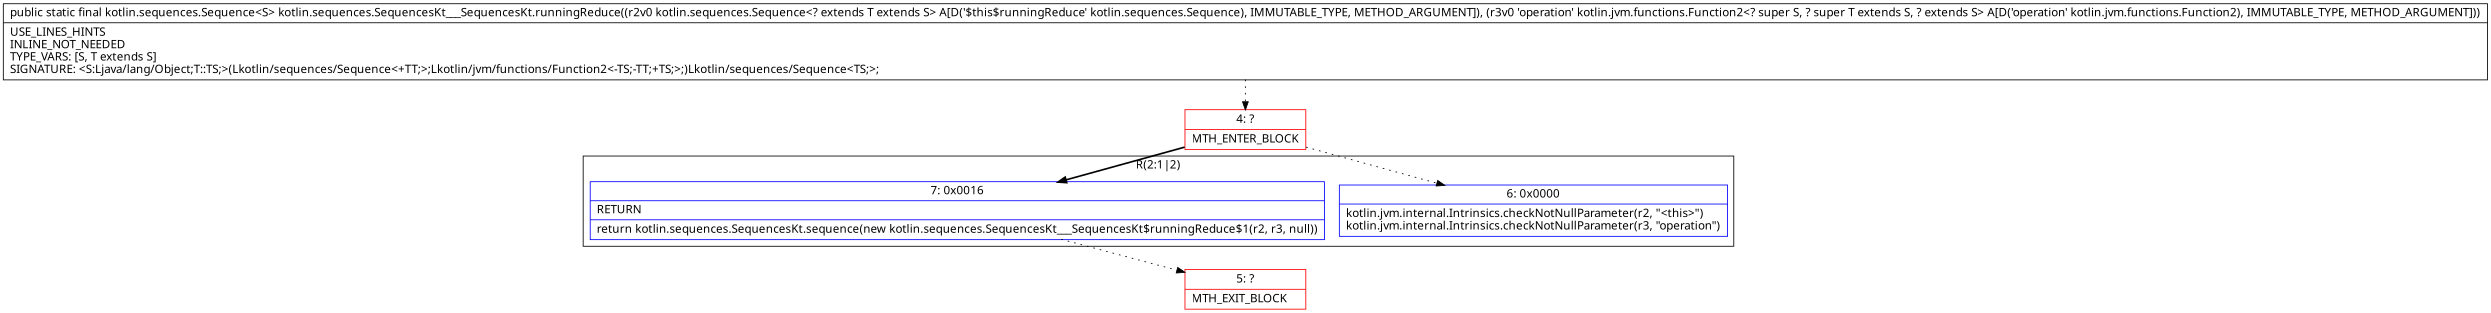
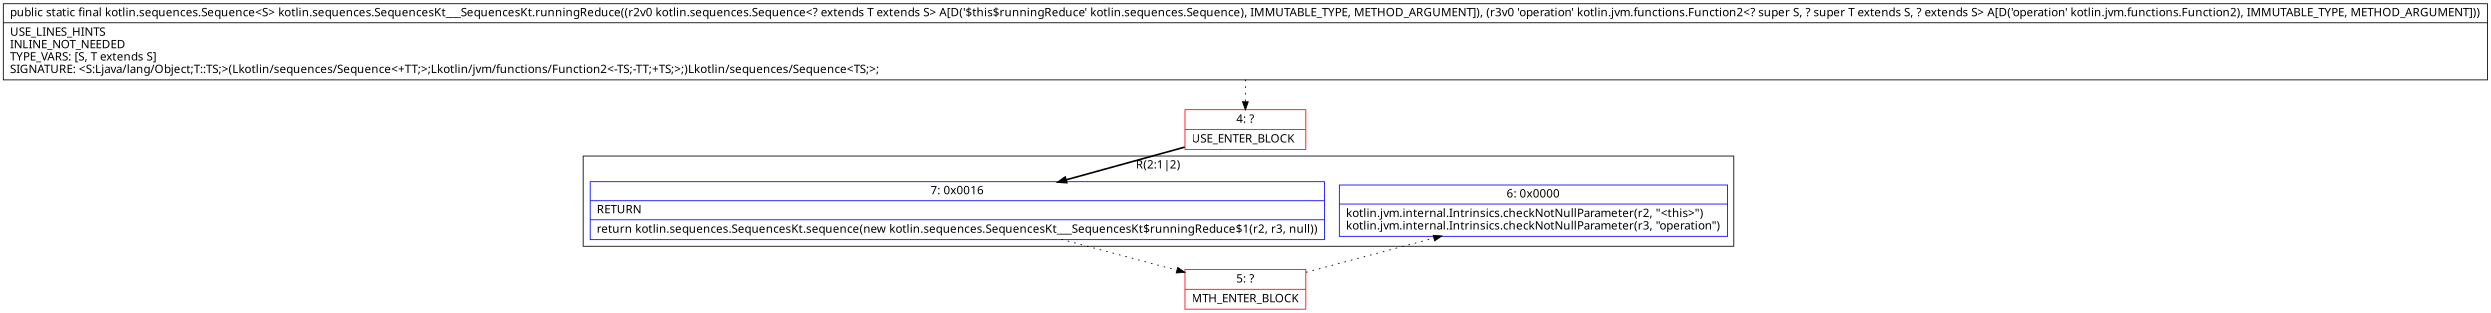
node "4: ?": text "MTH_ENTER_BLOCK" -> "USE_ENTER_BLOCK"
edge "4: ?" -> "6: 0x0000": now "5: ?" -> "6: 0x0000"
node "5: ?": text "MTH_EXIT_BLOCK" -> "MTH_ENTER_BLOCK"
